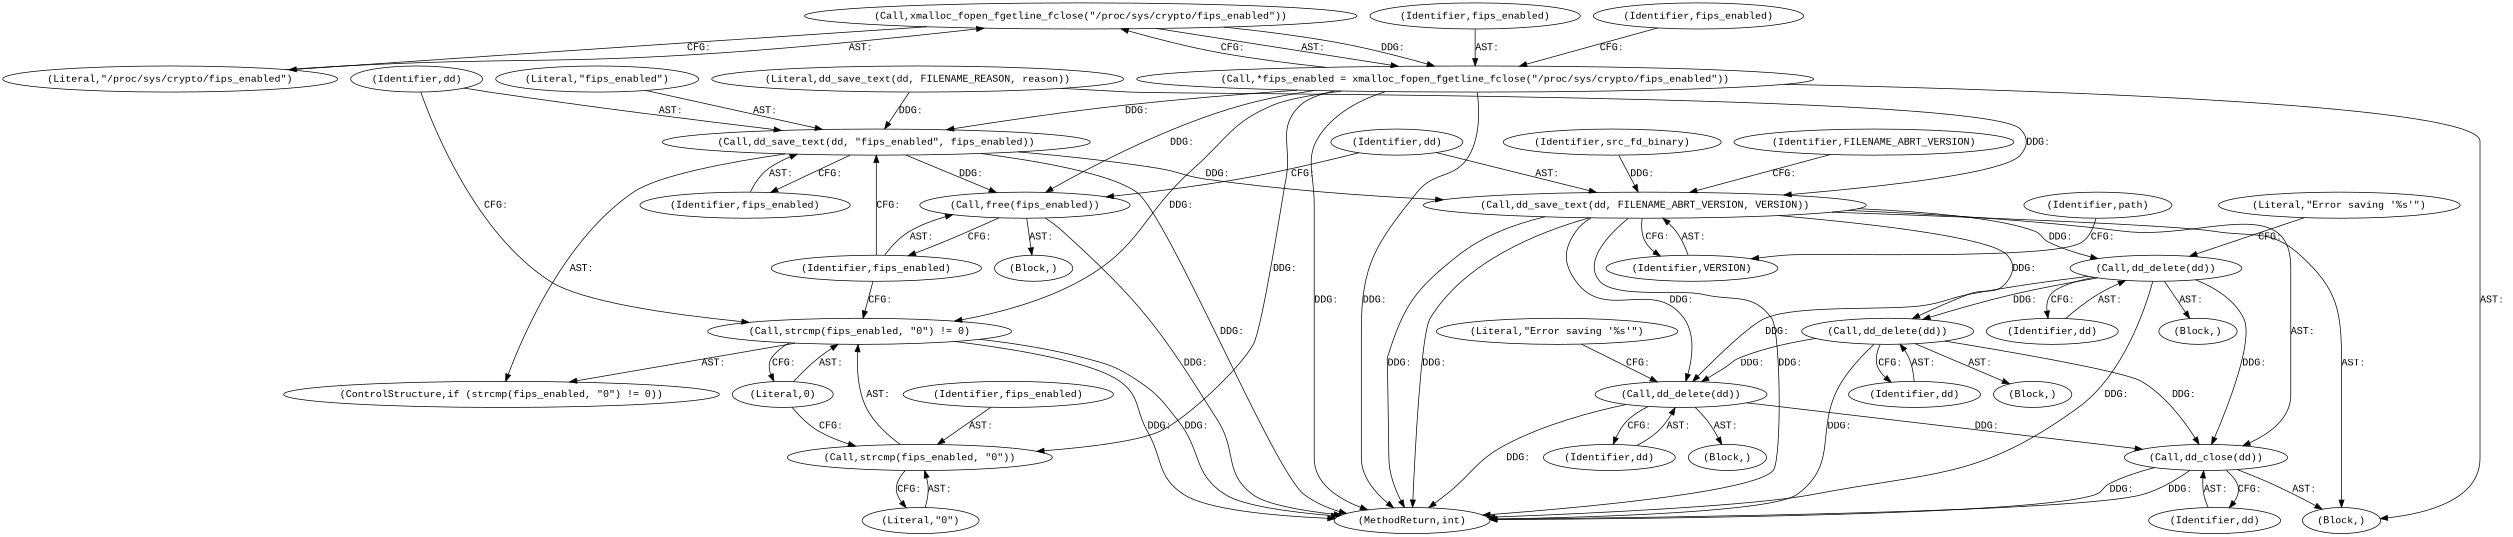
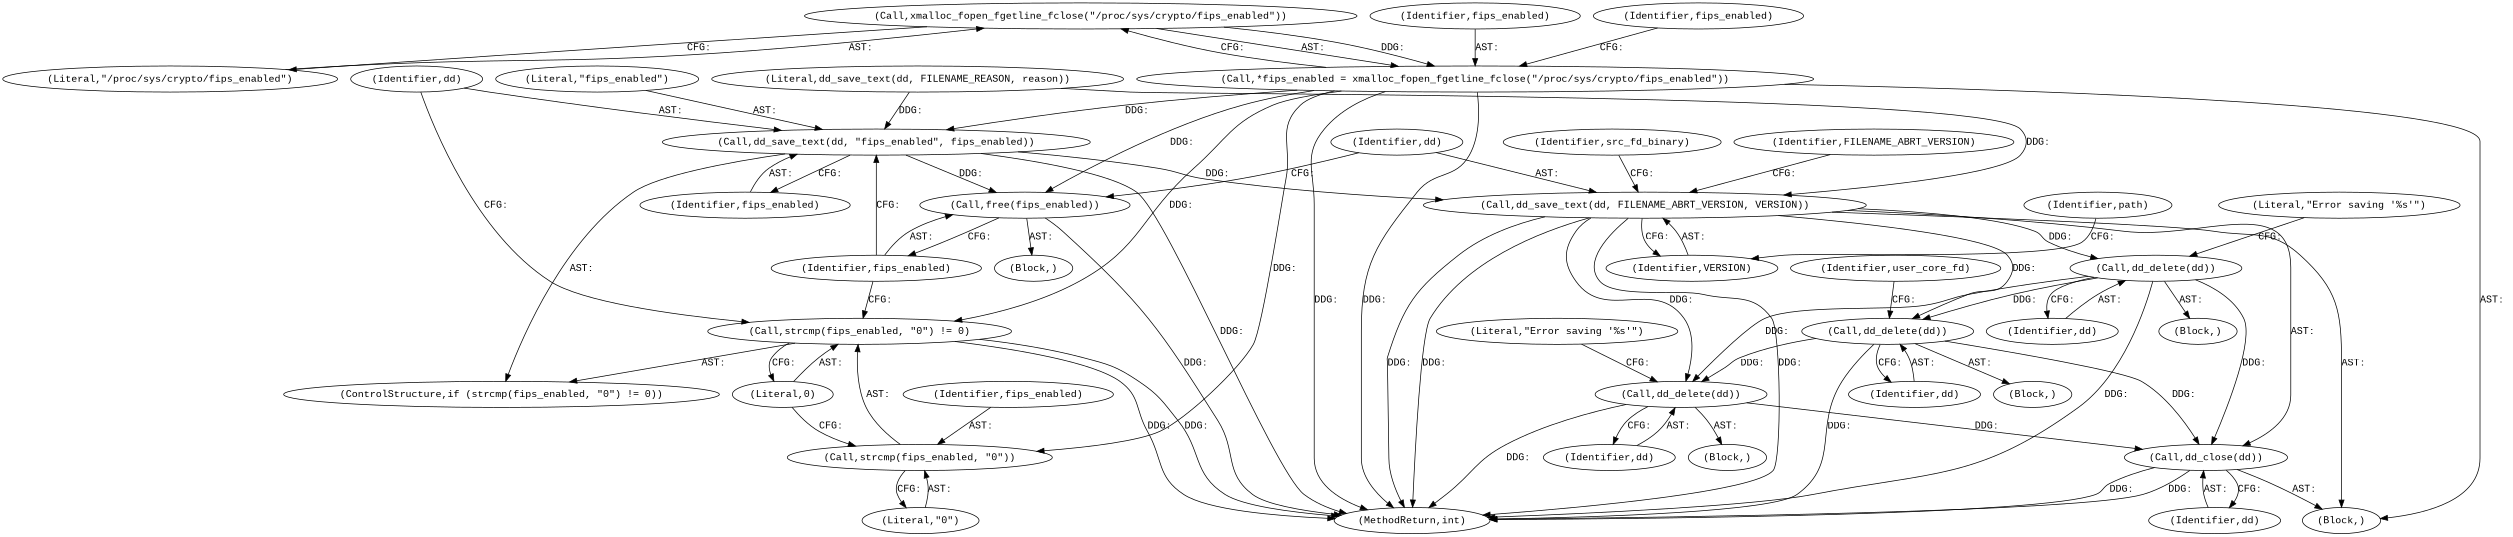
edge "(Identifier,src_fd_binary)" -> "(Call,dd_save_text(dd, FILENAME_ABRT_VERSION, VERSION))": label "DDG: " -> "CFG: "
node "(Identifier,user_core_fd)": added
